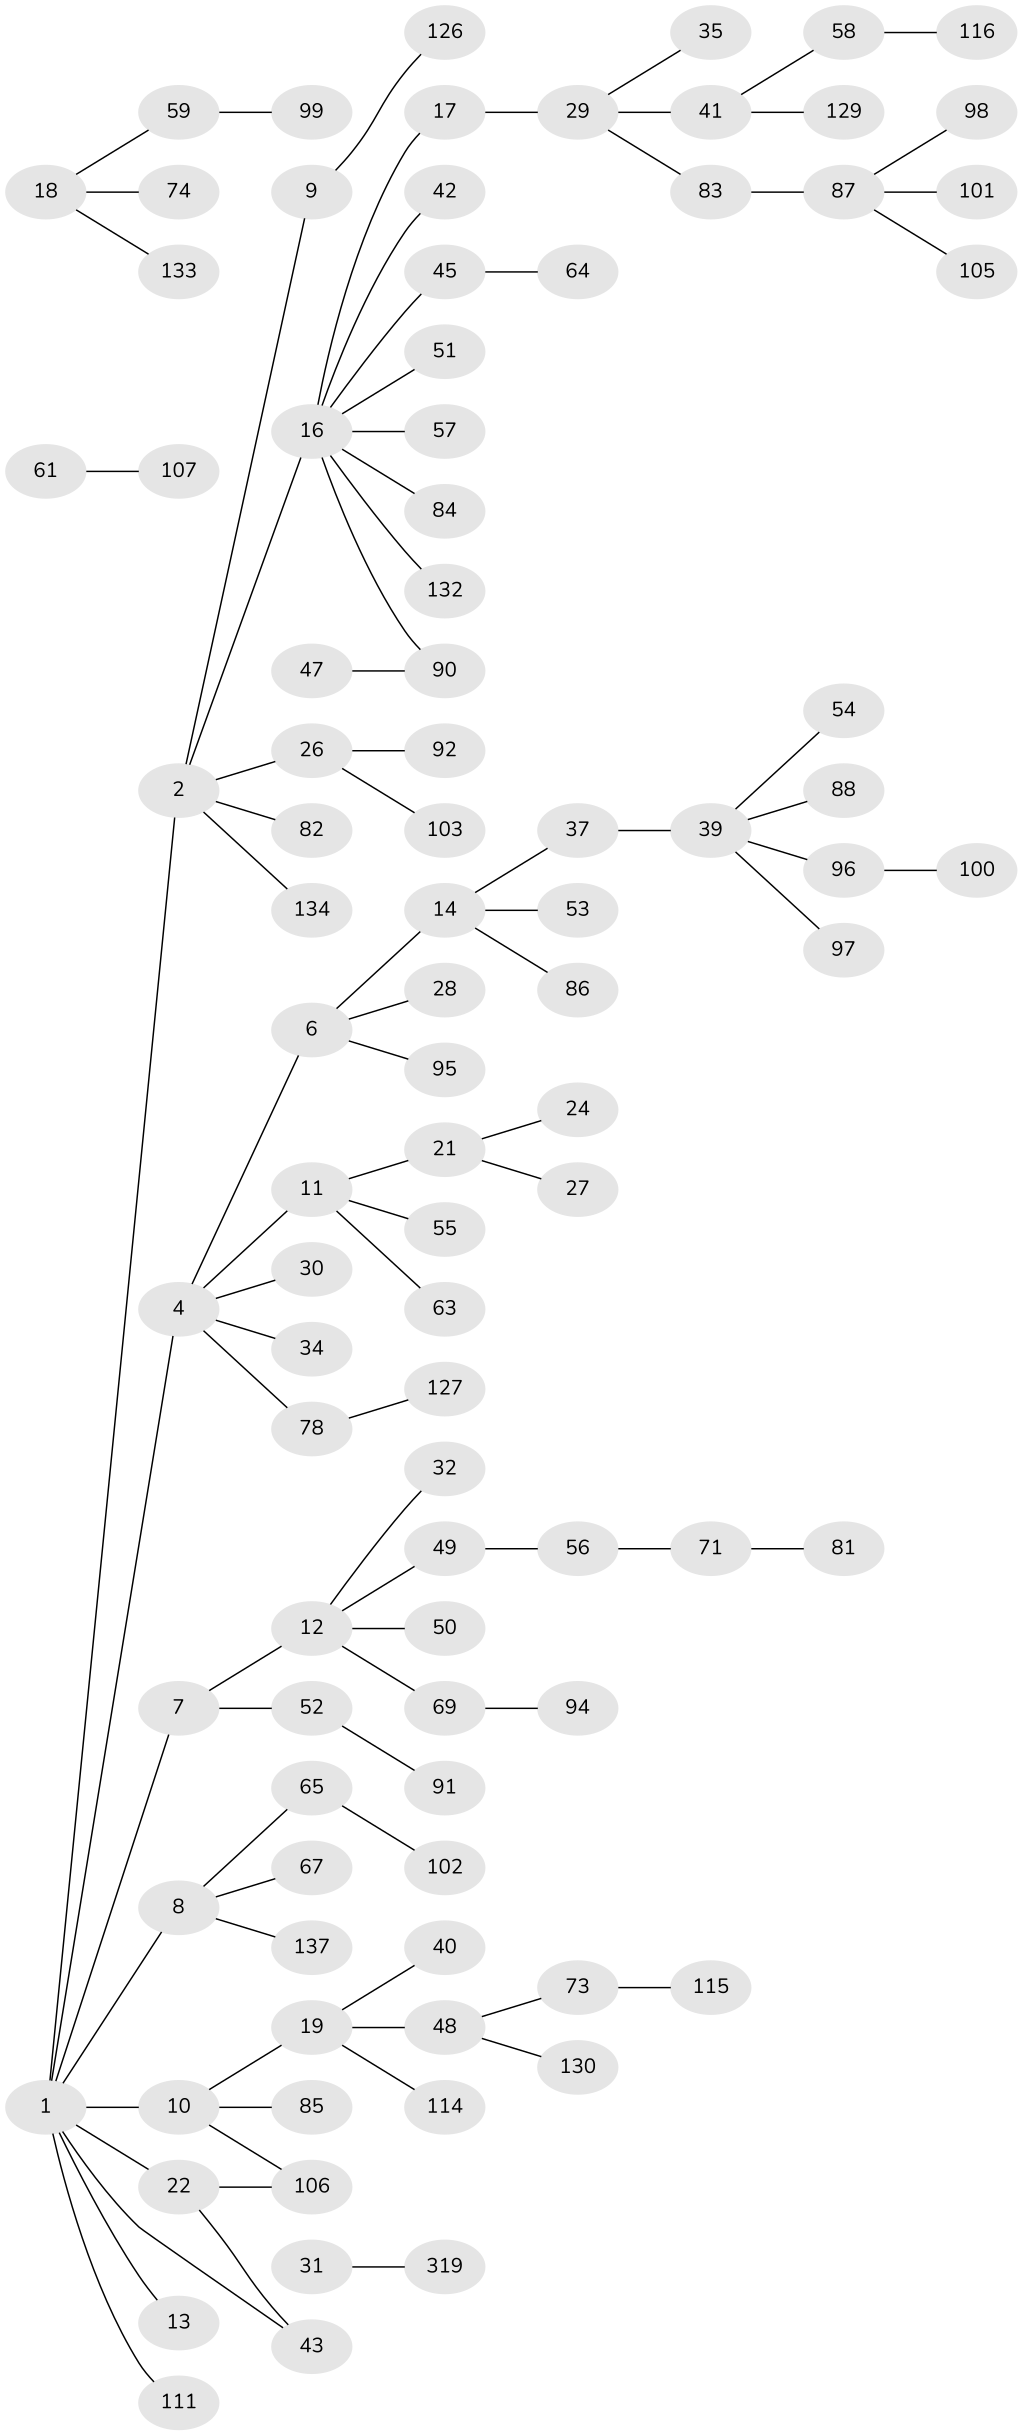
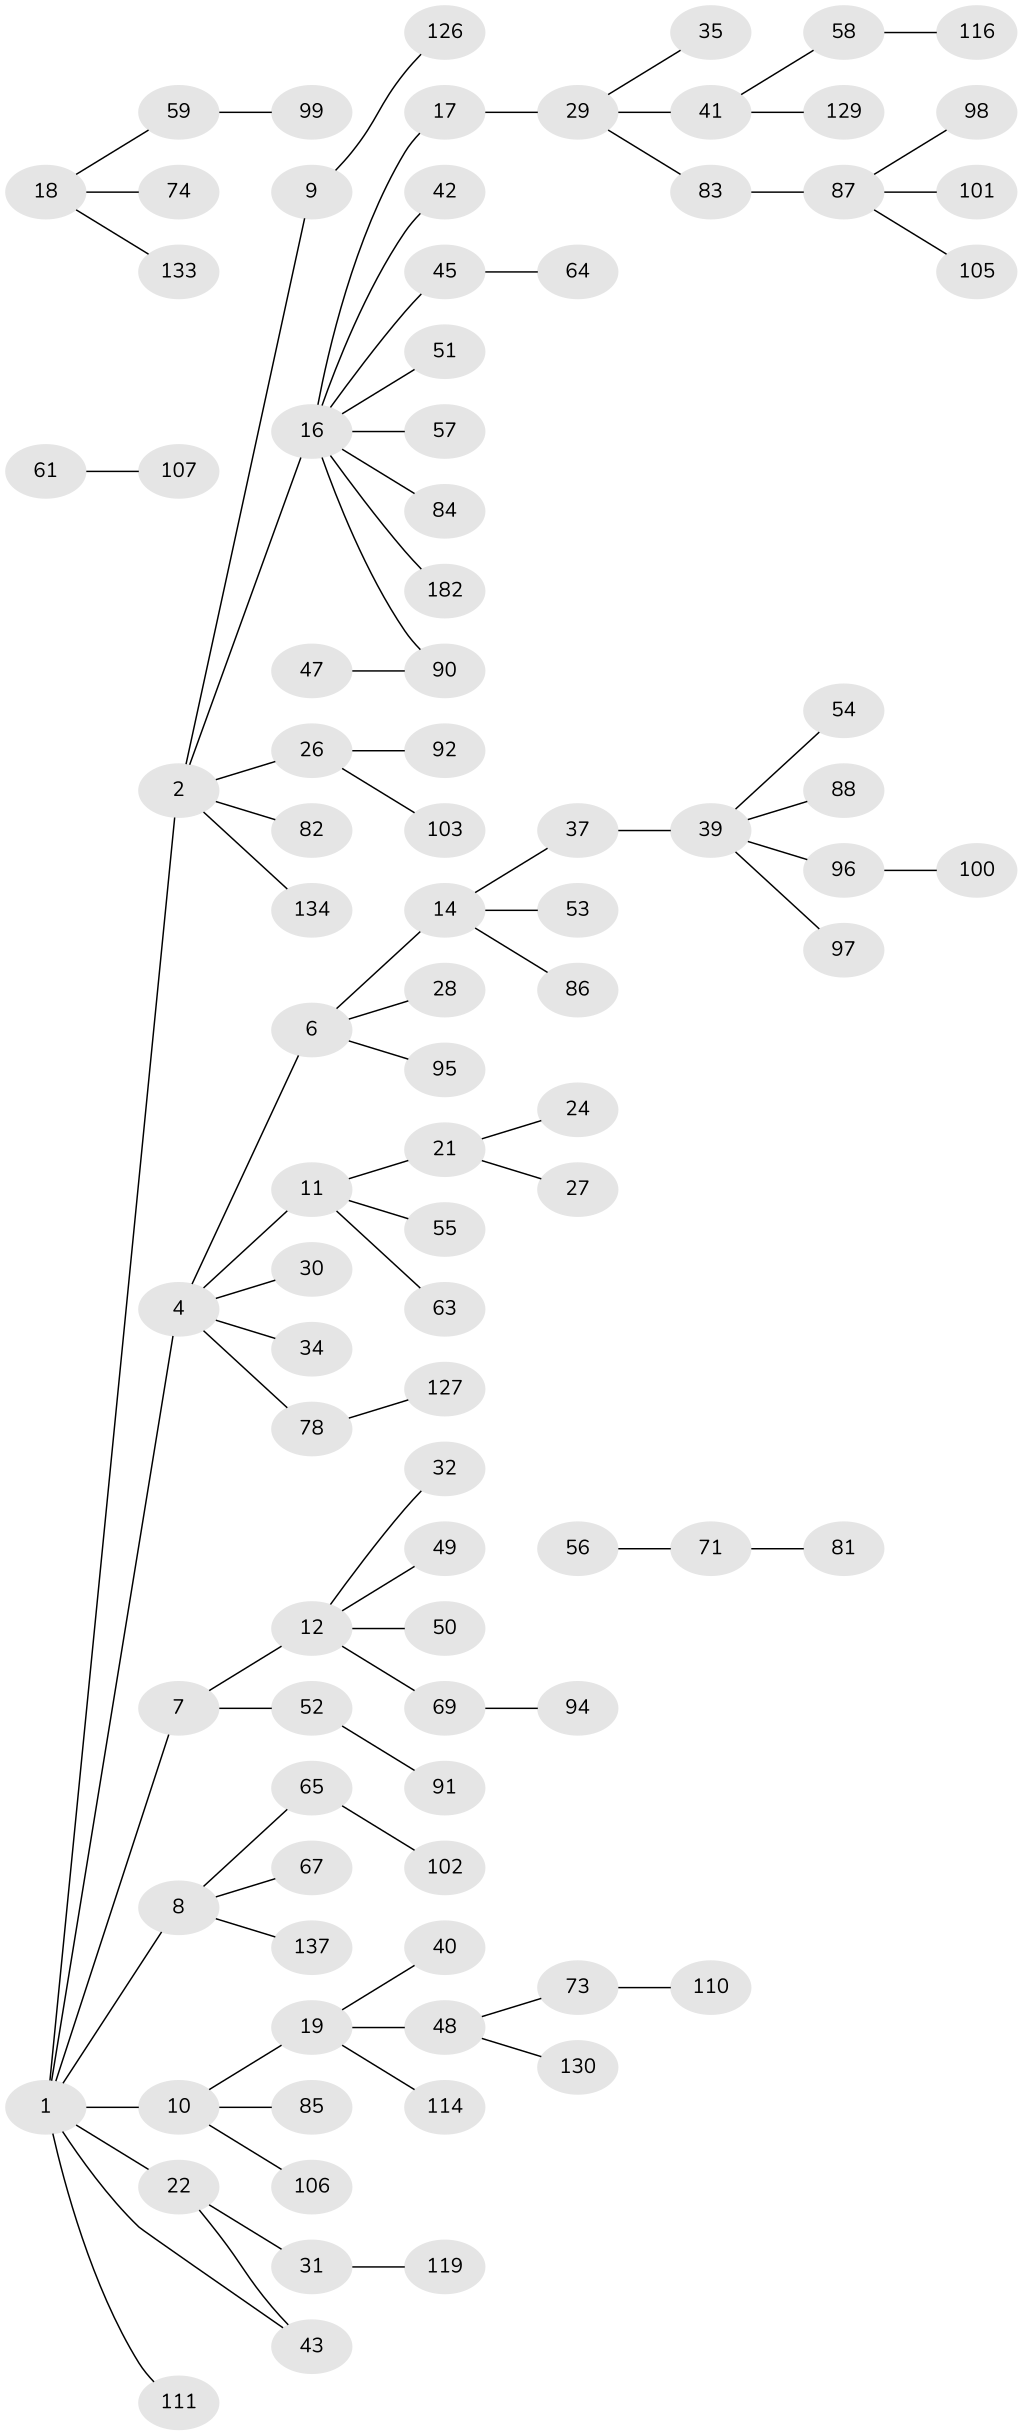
node "132": label "132" -> "182"
edge "49" -- "56": removed
node "115": label "115" -> "110"
edge "22" -- "106": now "22" -- "31"
node "319": label "319" -> "119"
node "13": removed
